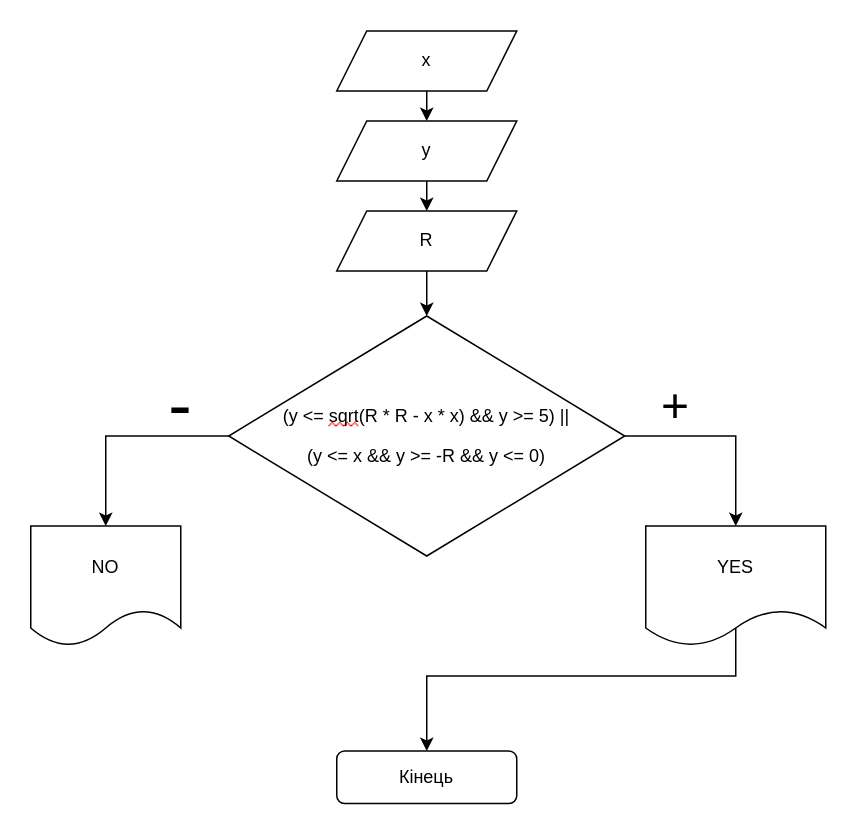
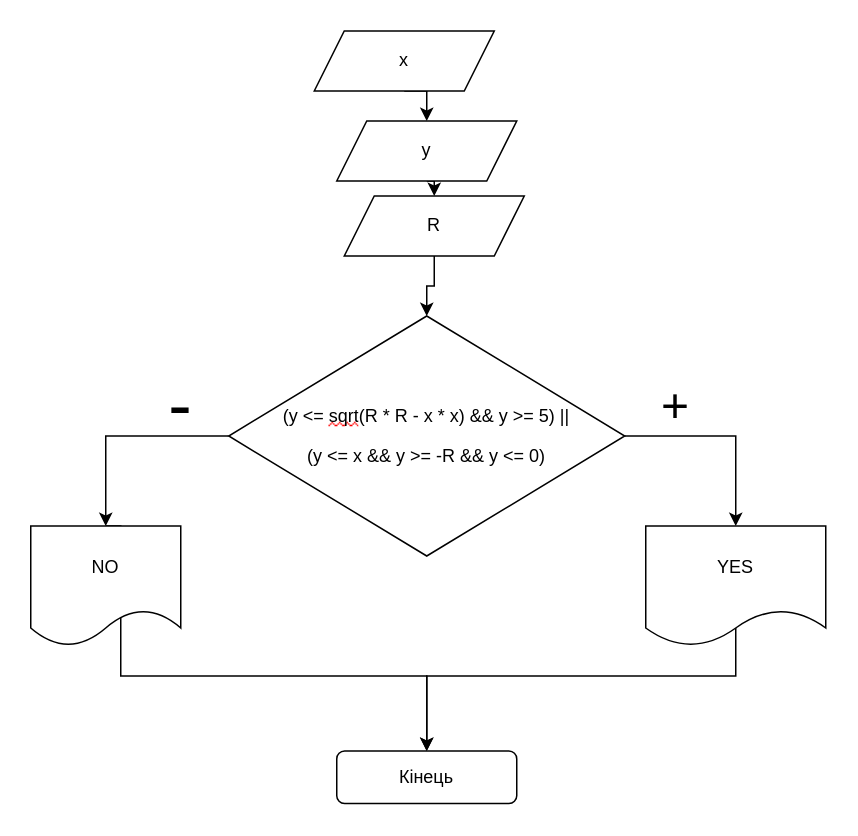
node "x": moved (427, 61) -> (404, 61)
node "R": moved (427, 241) -> (434, 226)
edge "NO" -> "Кінець": added
